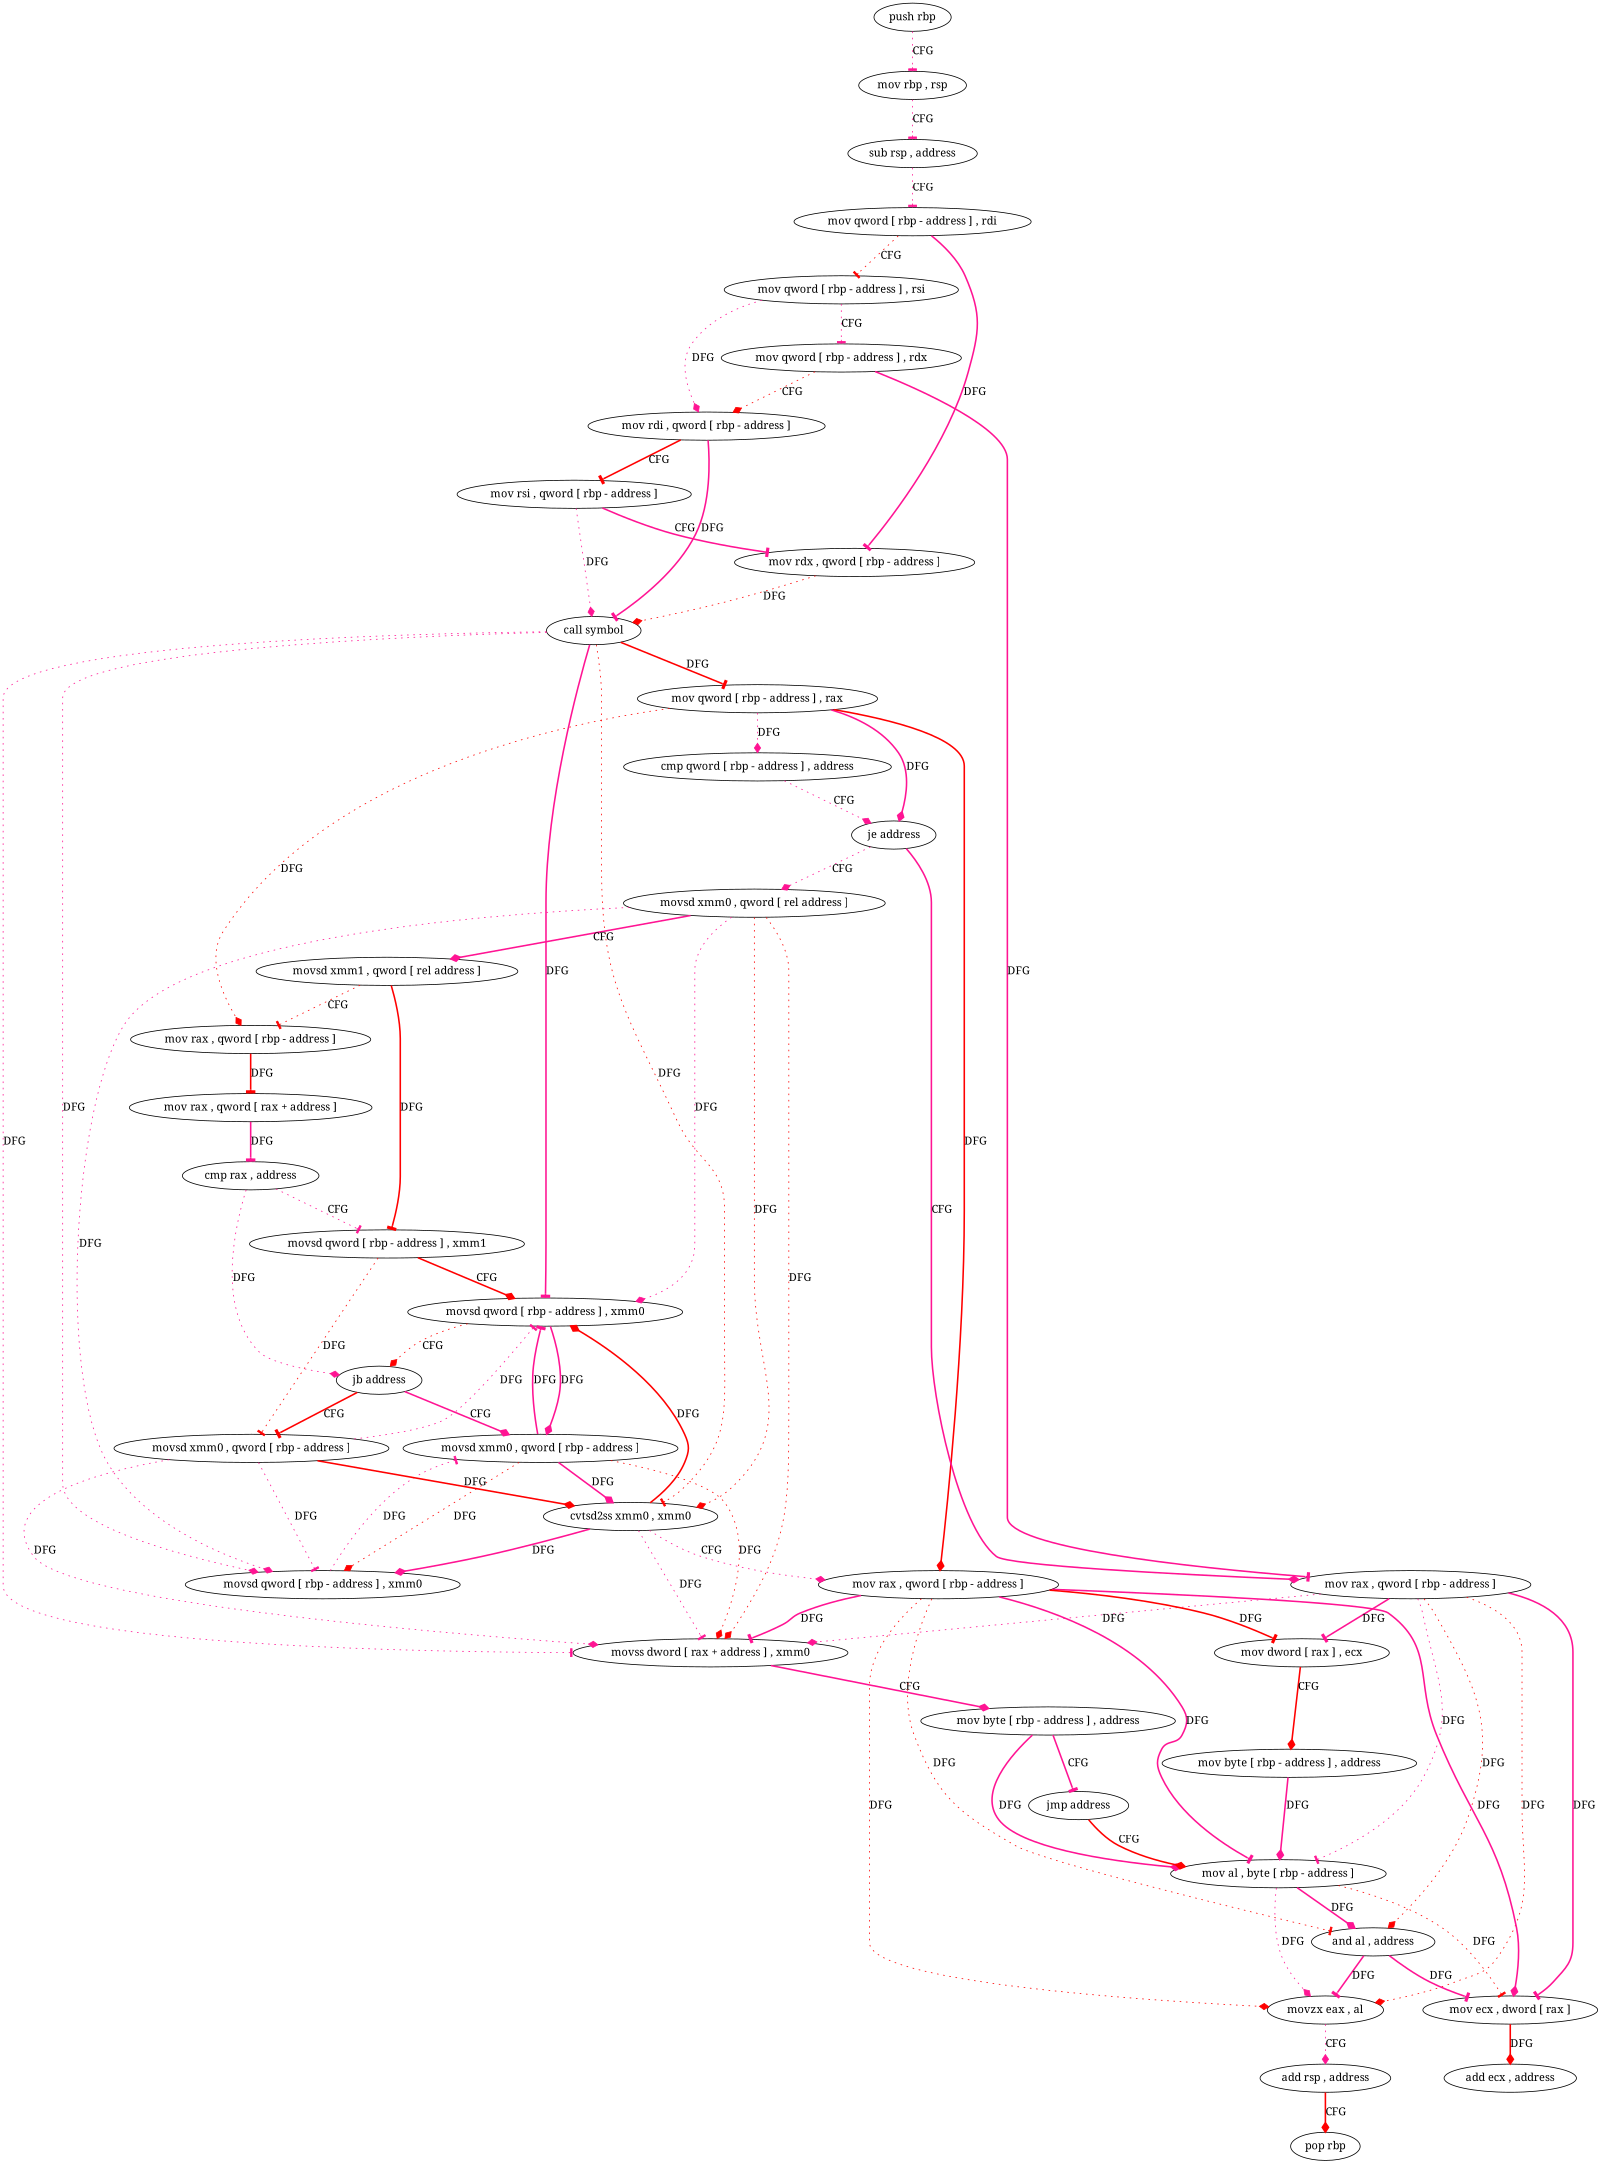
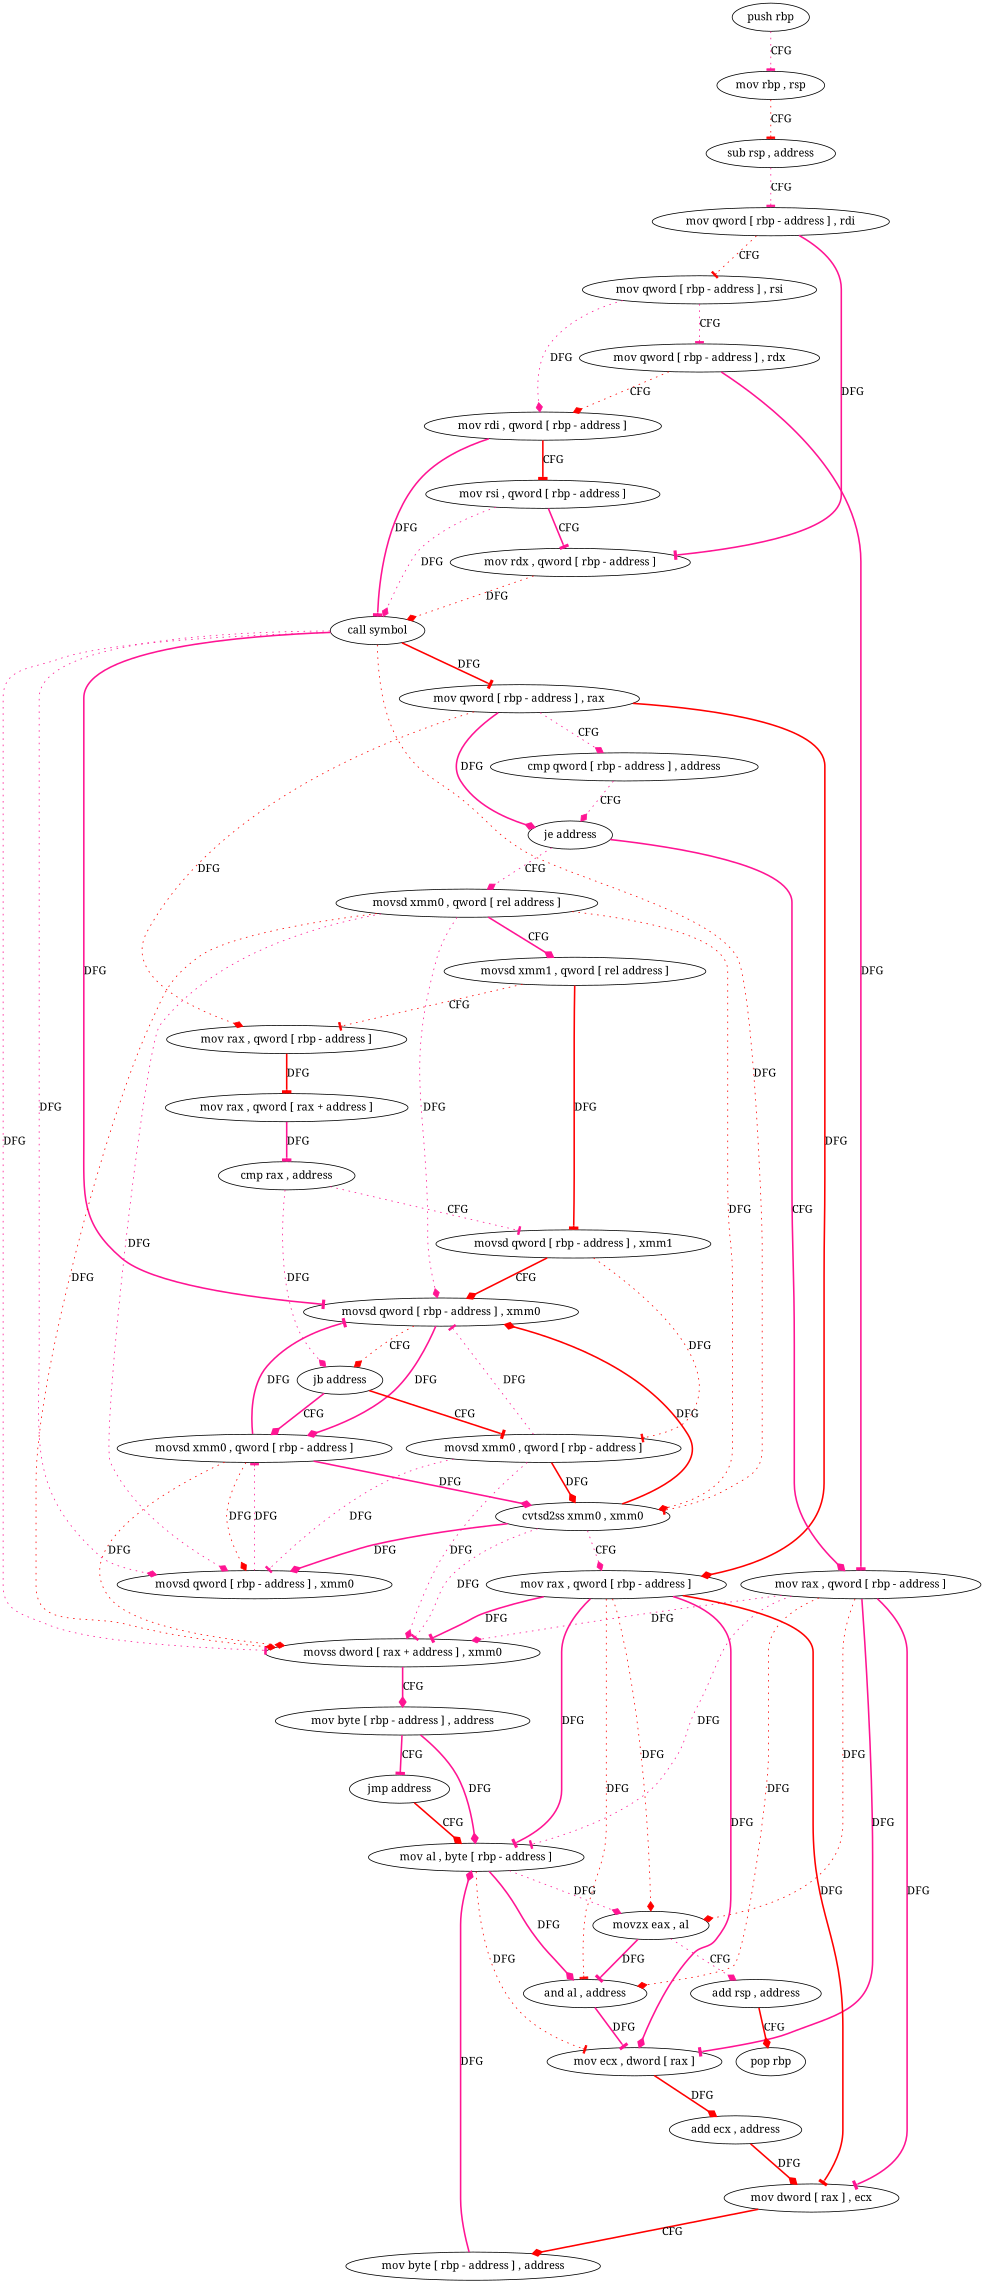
edge "mov rbp , rsp" -> "sub rsp , address": color deeppink -> red
edge "mov qword [ rbp - address ] , rax" -> "cmp qword [ rbp - address ] , address": label "DFG" -> "CFG"
edge "and al , address" -> "movzx eax , al": reversed
edge "add ecx , address" -> "mov dword [ rax ] , ecx": added, label "DFG"
